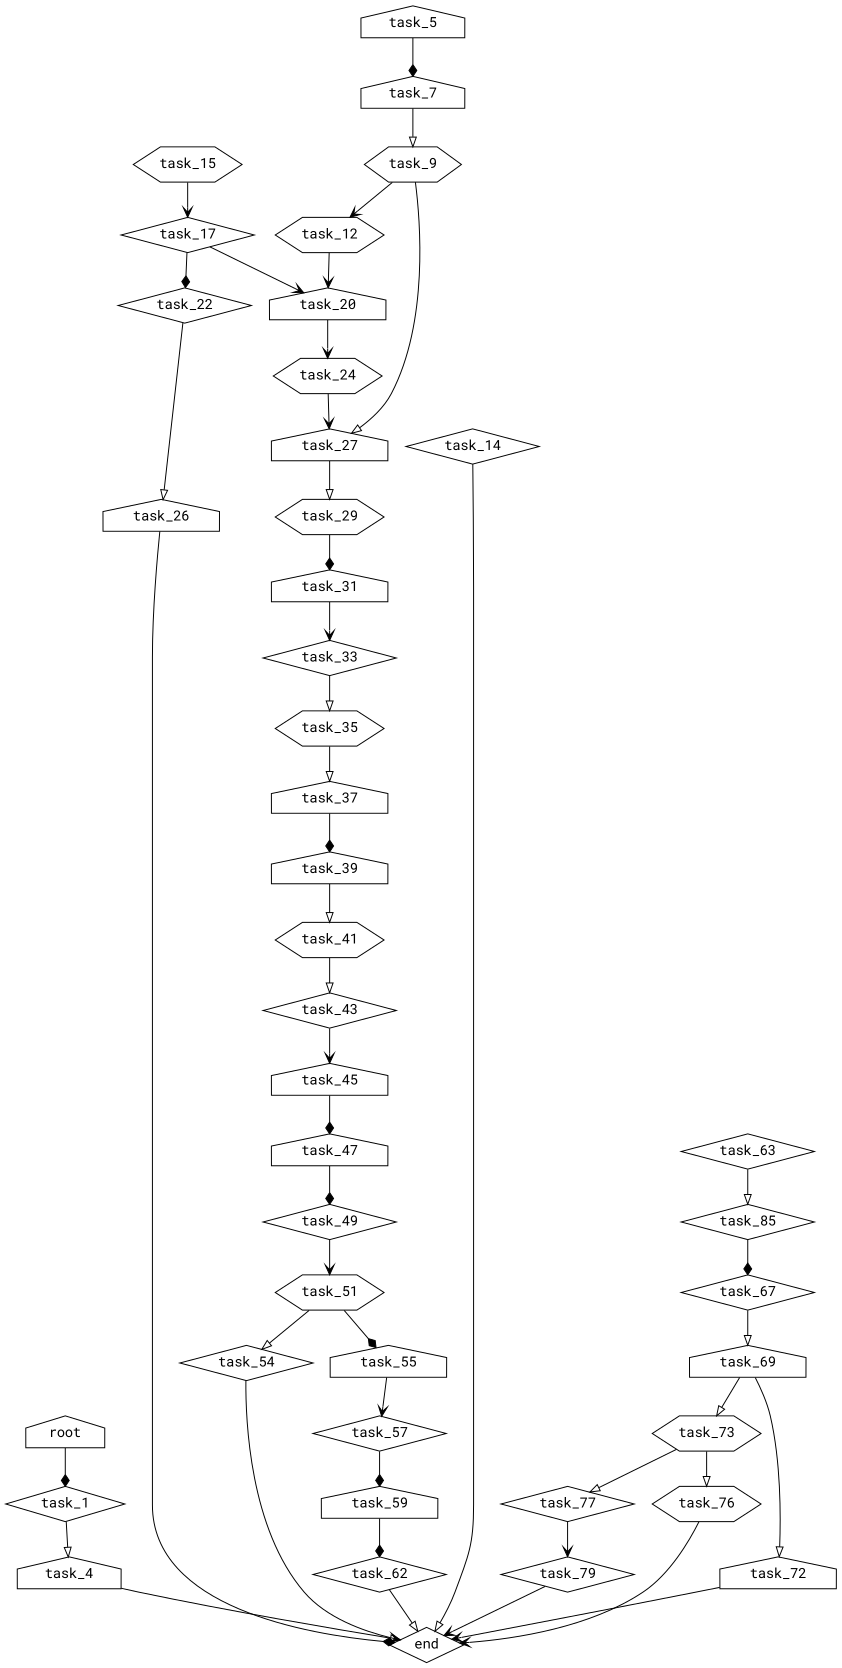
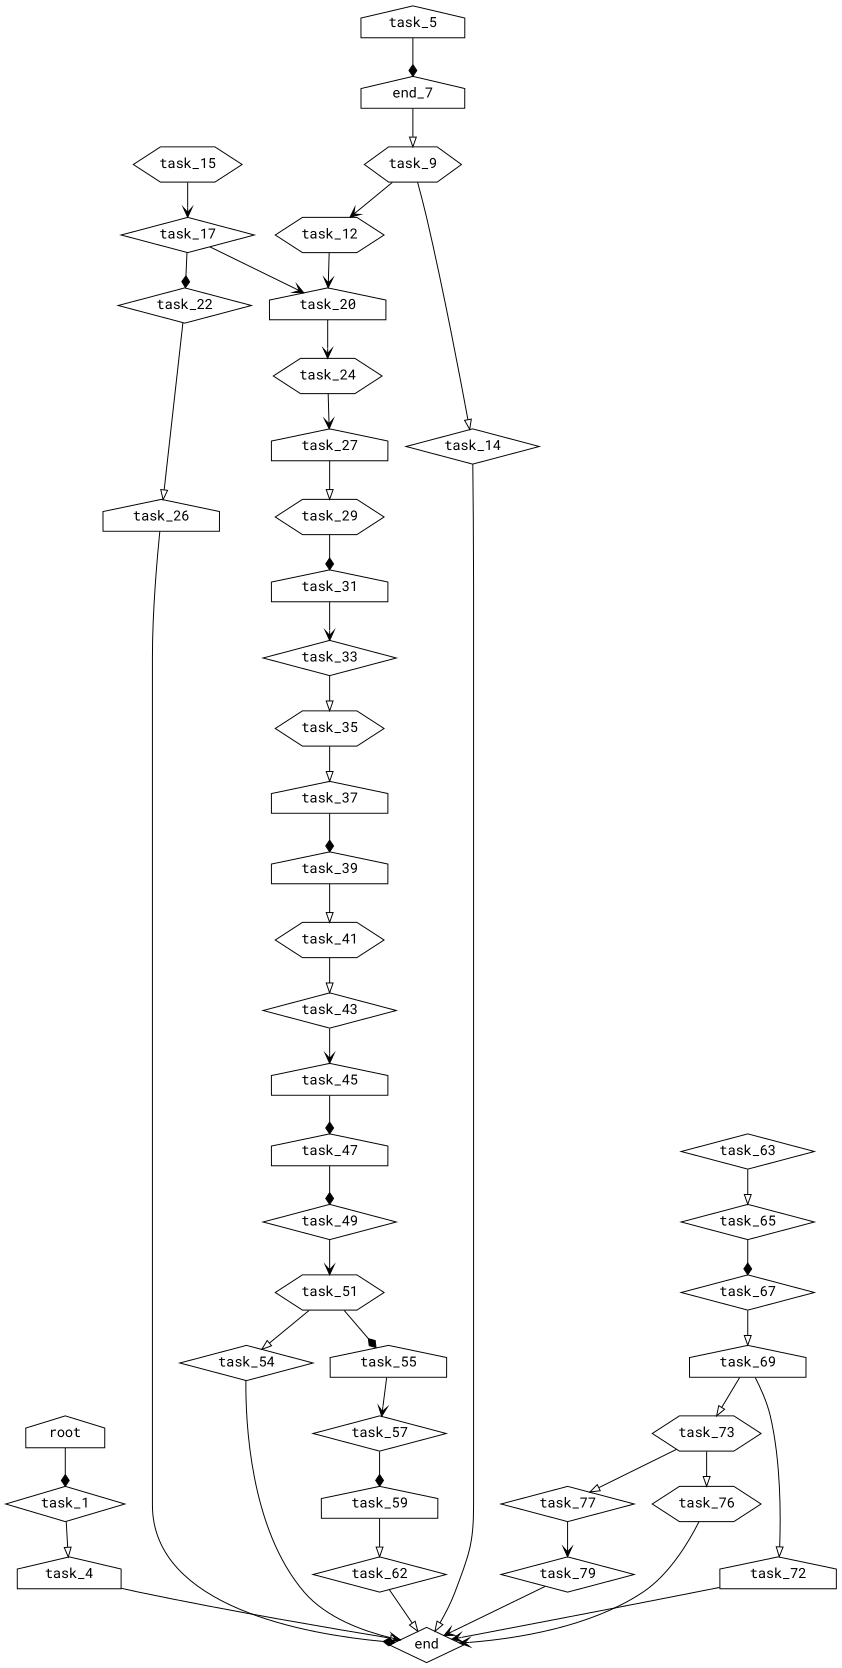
node "task_7": label "task_7" -> "end_7"
edge "task_9" -> "task_27": now "task_9" -> "task_14"
node "task_85": label "task_85" -> "task_65"
edge "task_59" -> "task_62": arrowhead diamond -> onormal
